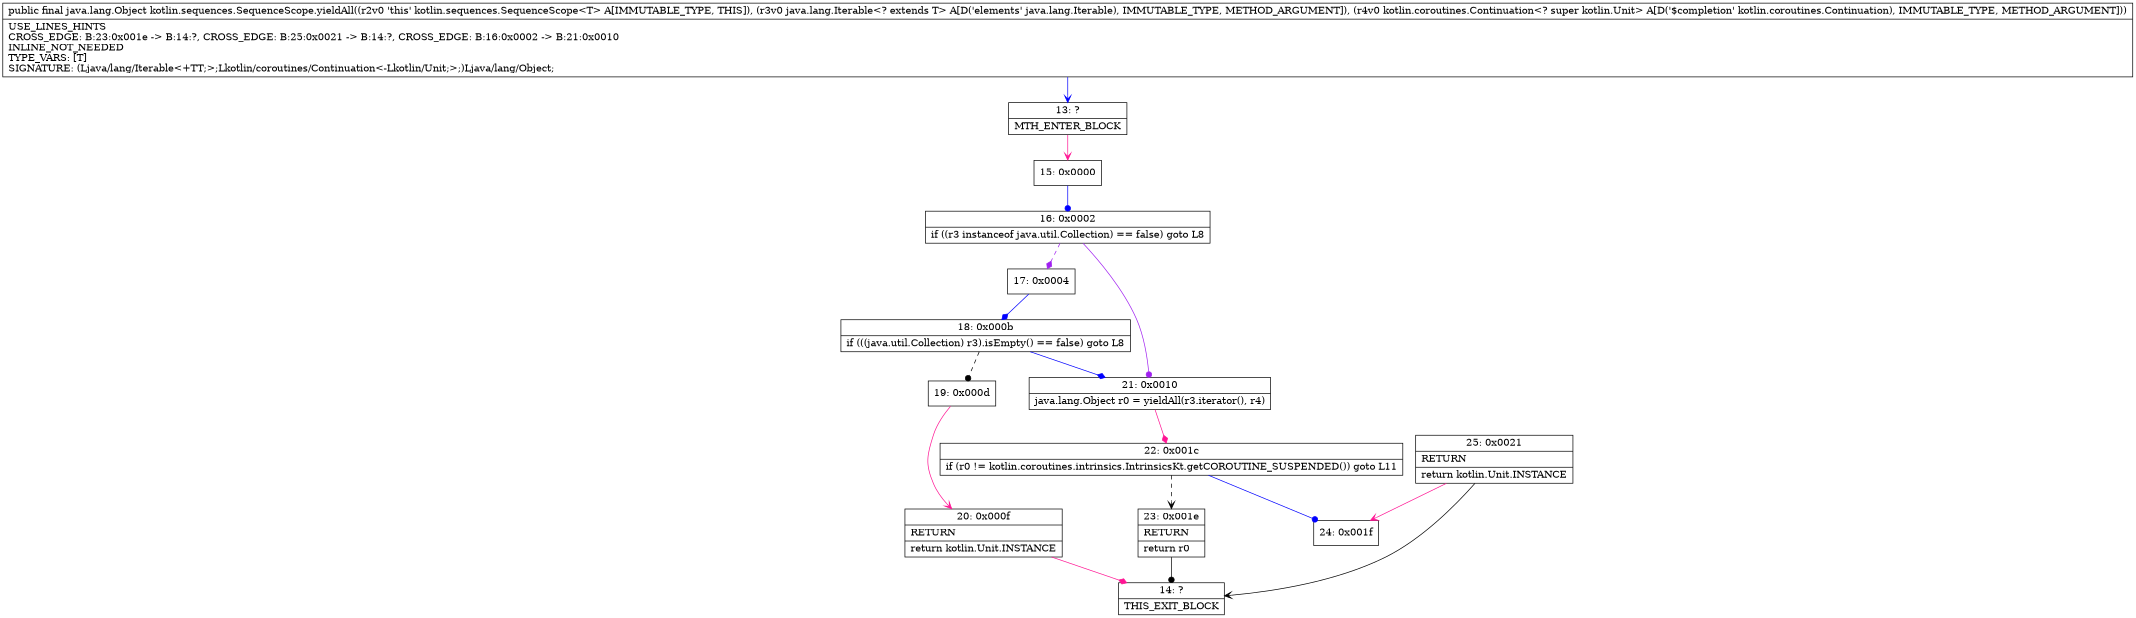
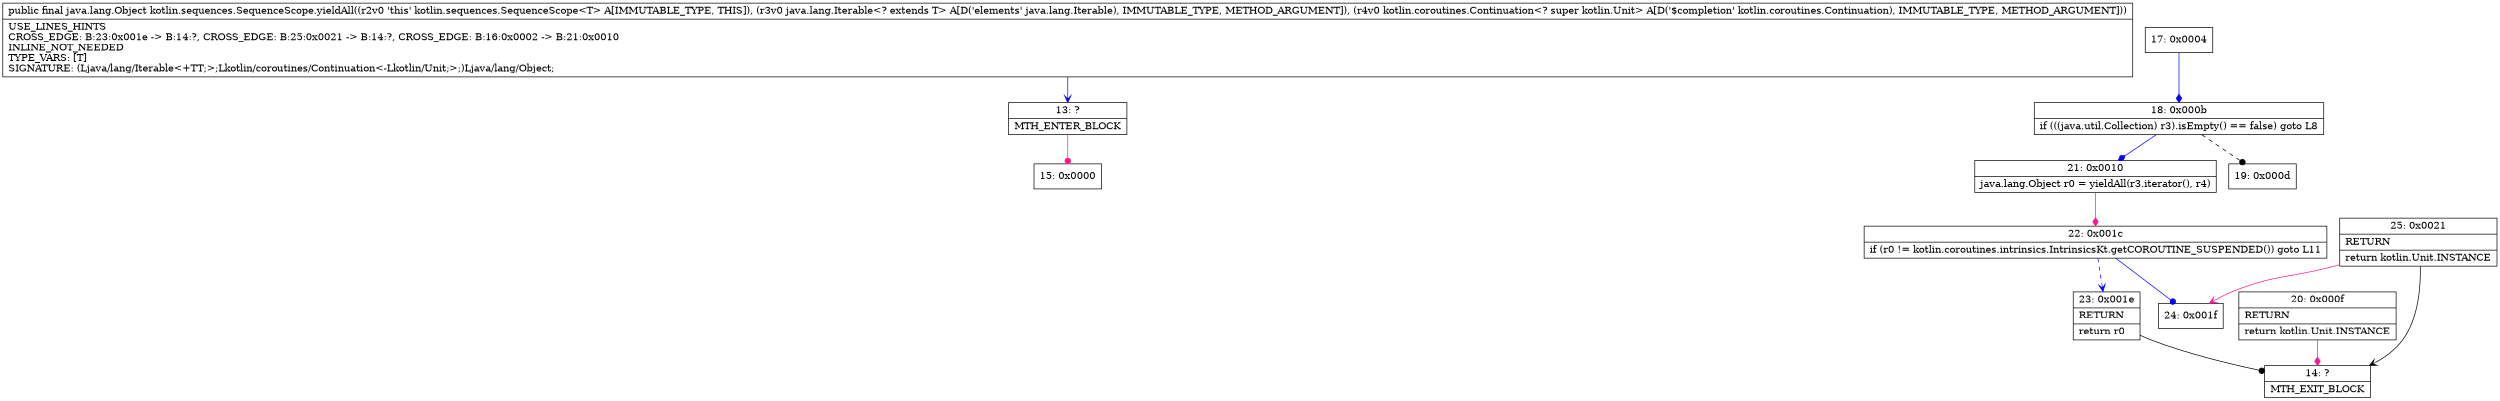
edge "13: ?" -> "15: 0x0000": arrowhead vee -> dot
node "16: 0x0002": removed
edge "19: 0x000d" -> "20: 0x000f": removed
edge "22: 0x001c" -> "23: 0x001e": color black -> blue
node "14: ?": text "THIS_EXIT_BLOCK" -> "MTH_EXIT_BLOCK"
